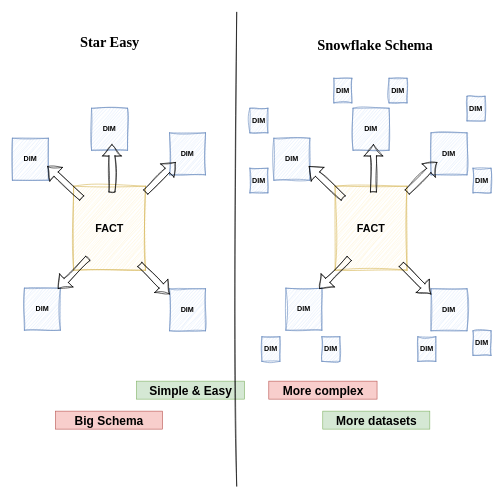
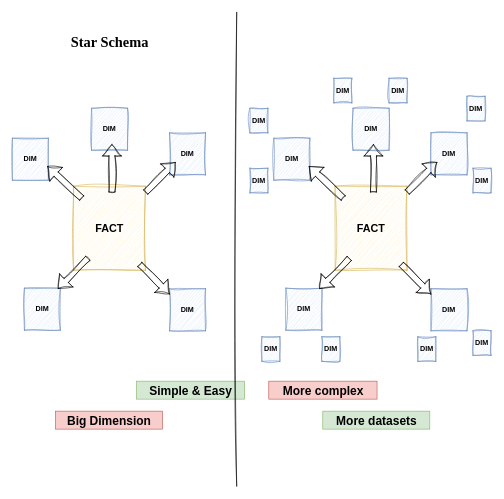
node "Star Easy": label "Star Easy" -> "Star Schema"
node "Snowflake Schema": removed
node "Big Schema": label "Big Schema" -> "Big Dimension"
